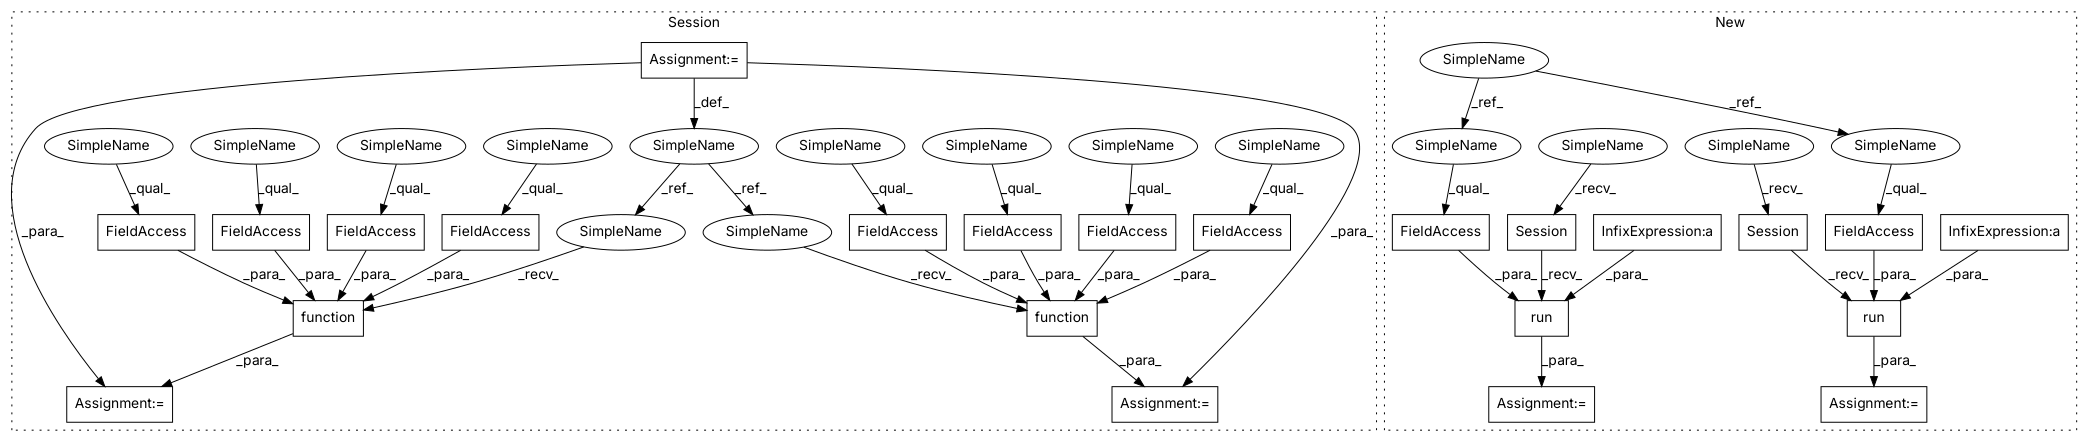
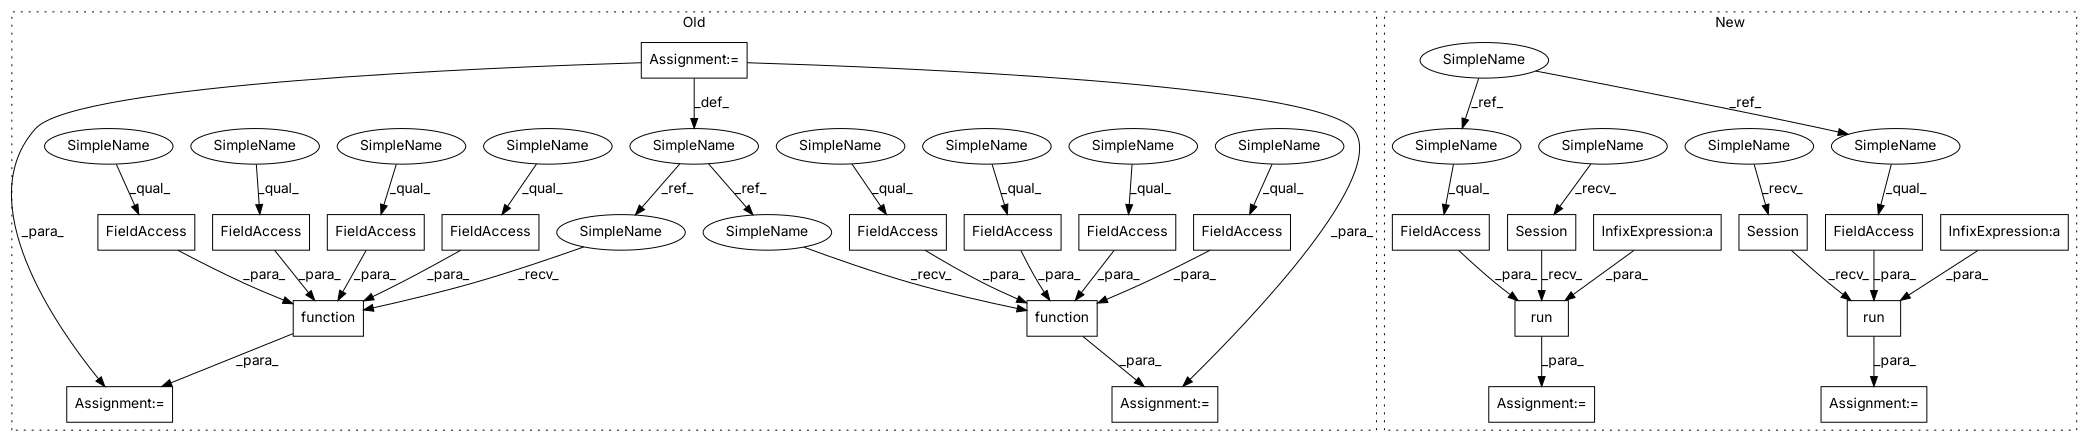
cluster "Session": label "Session" -> "Old"
